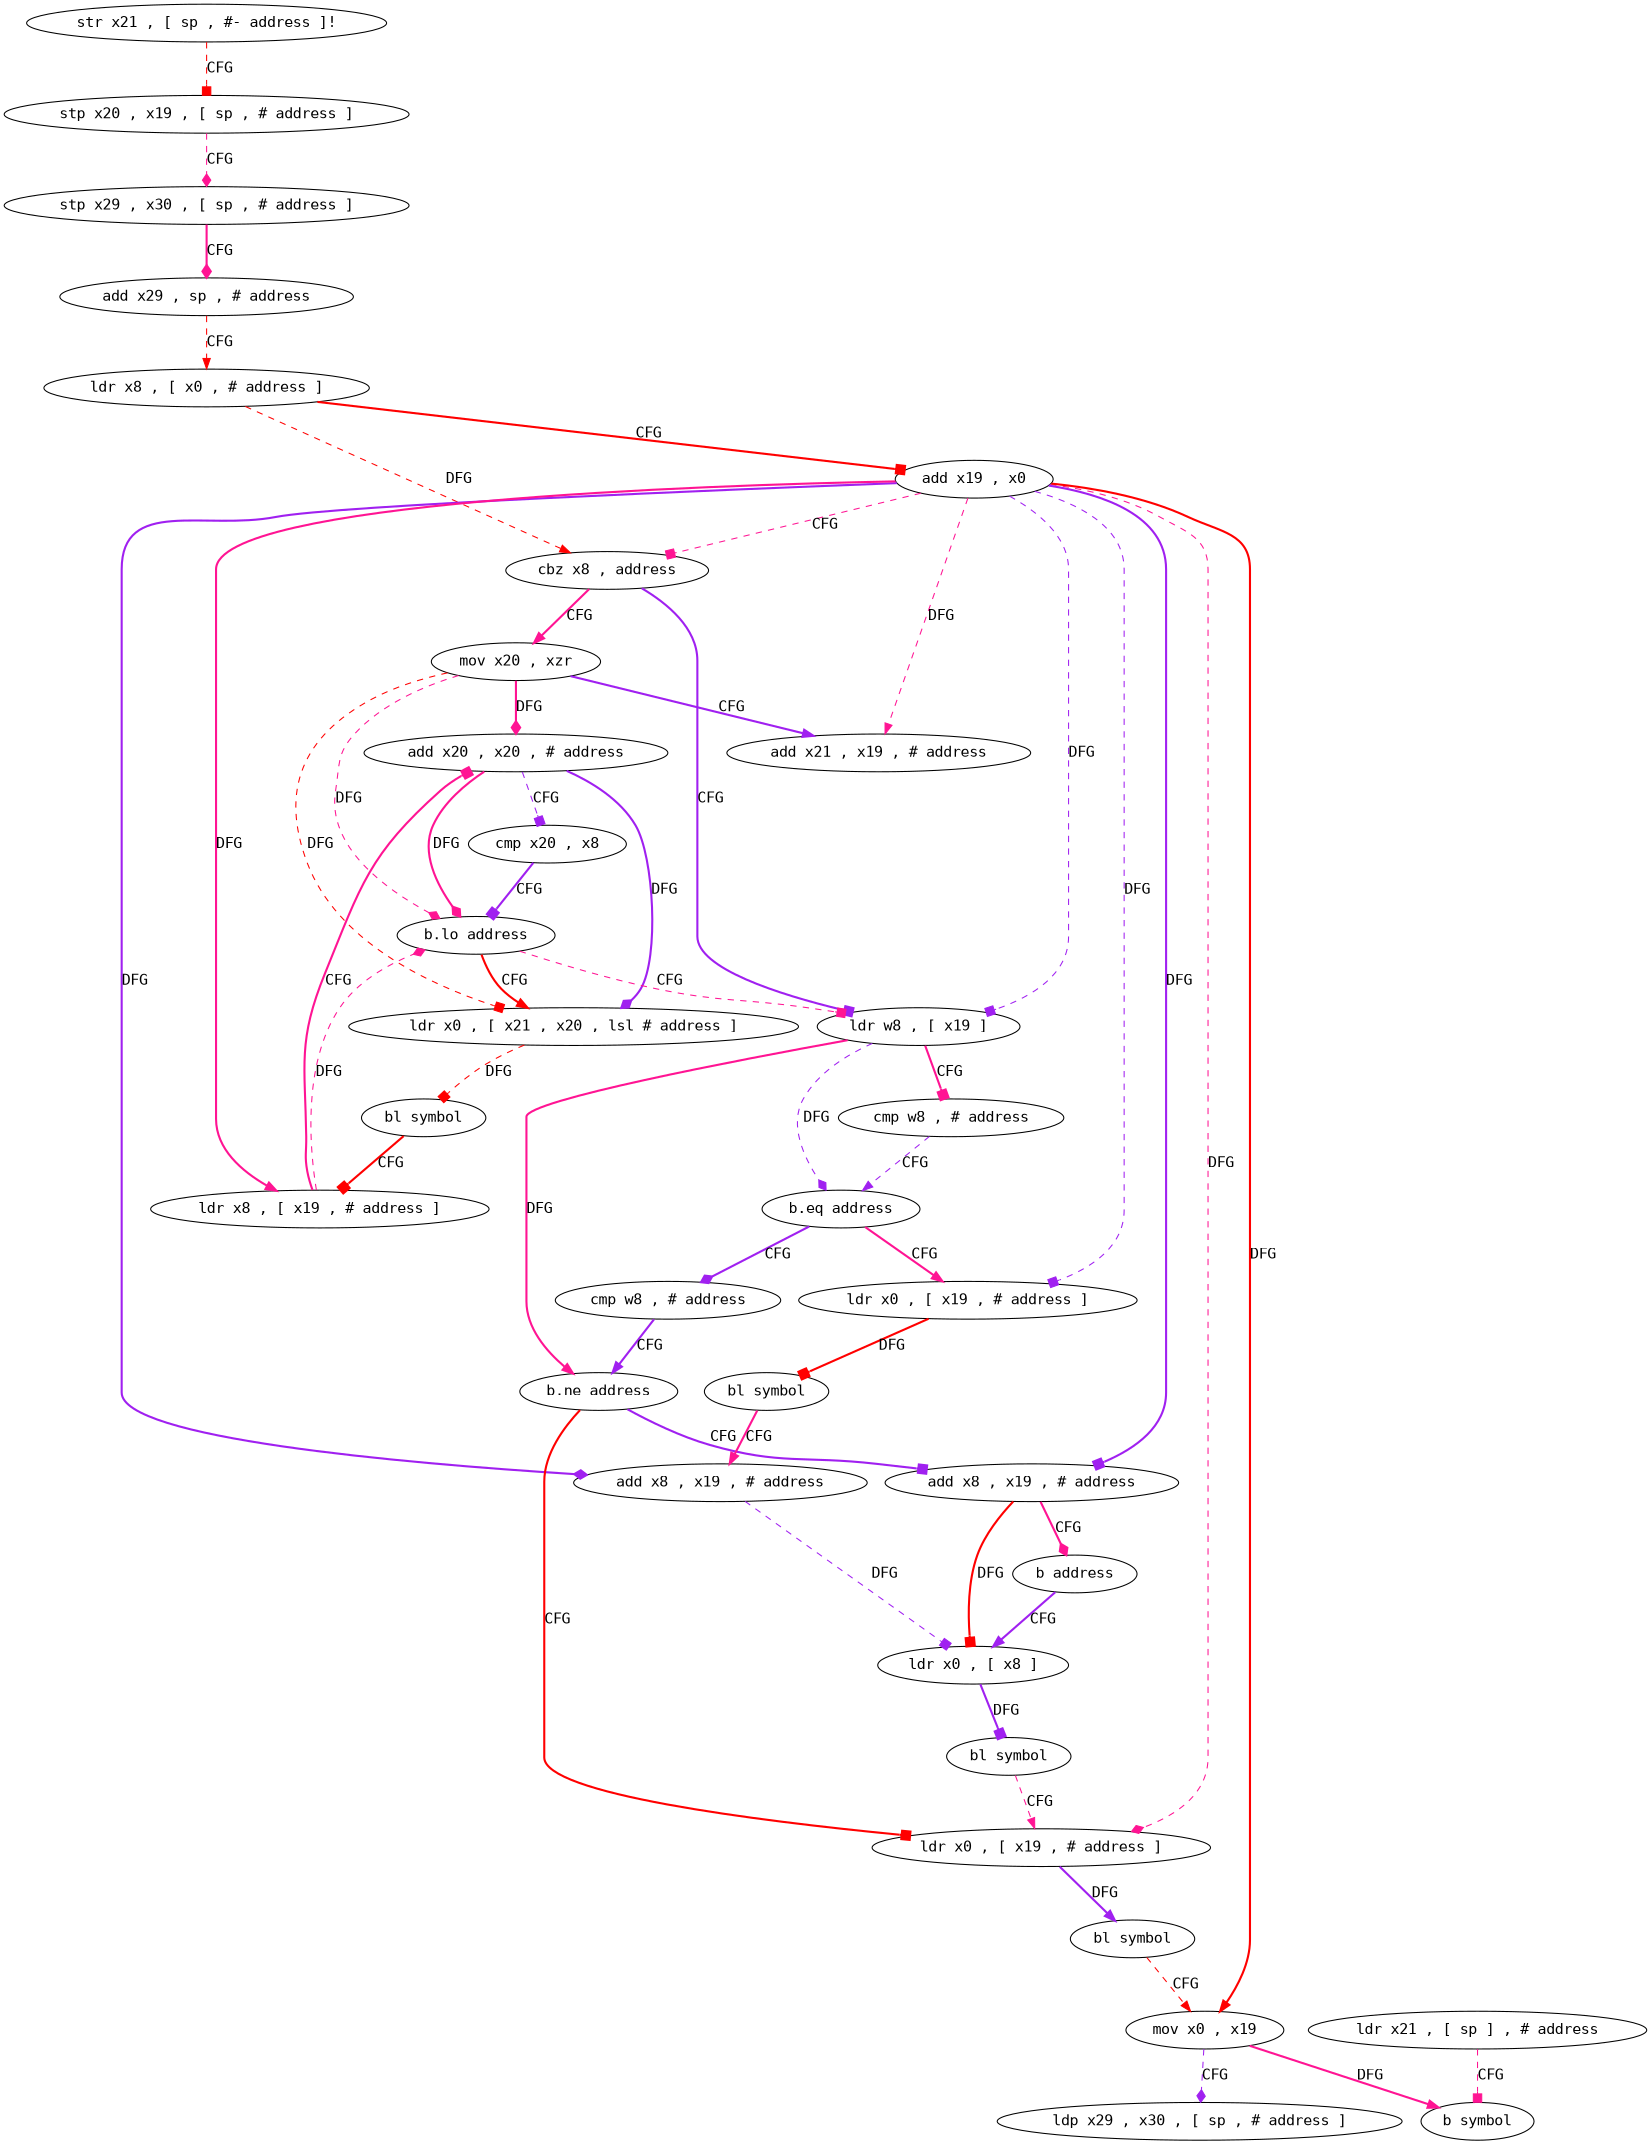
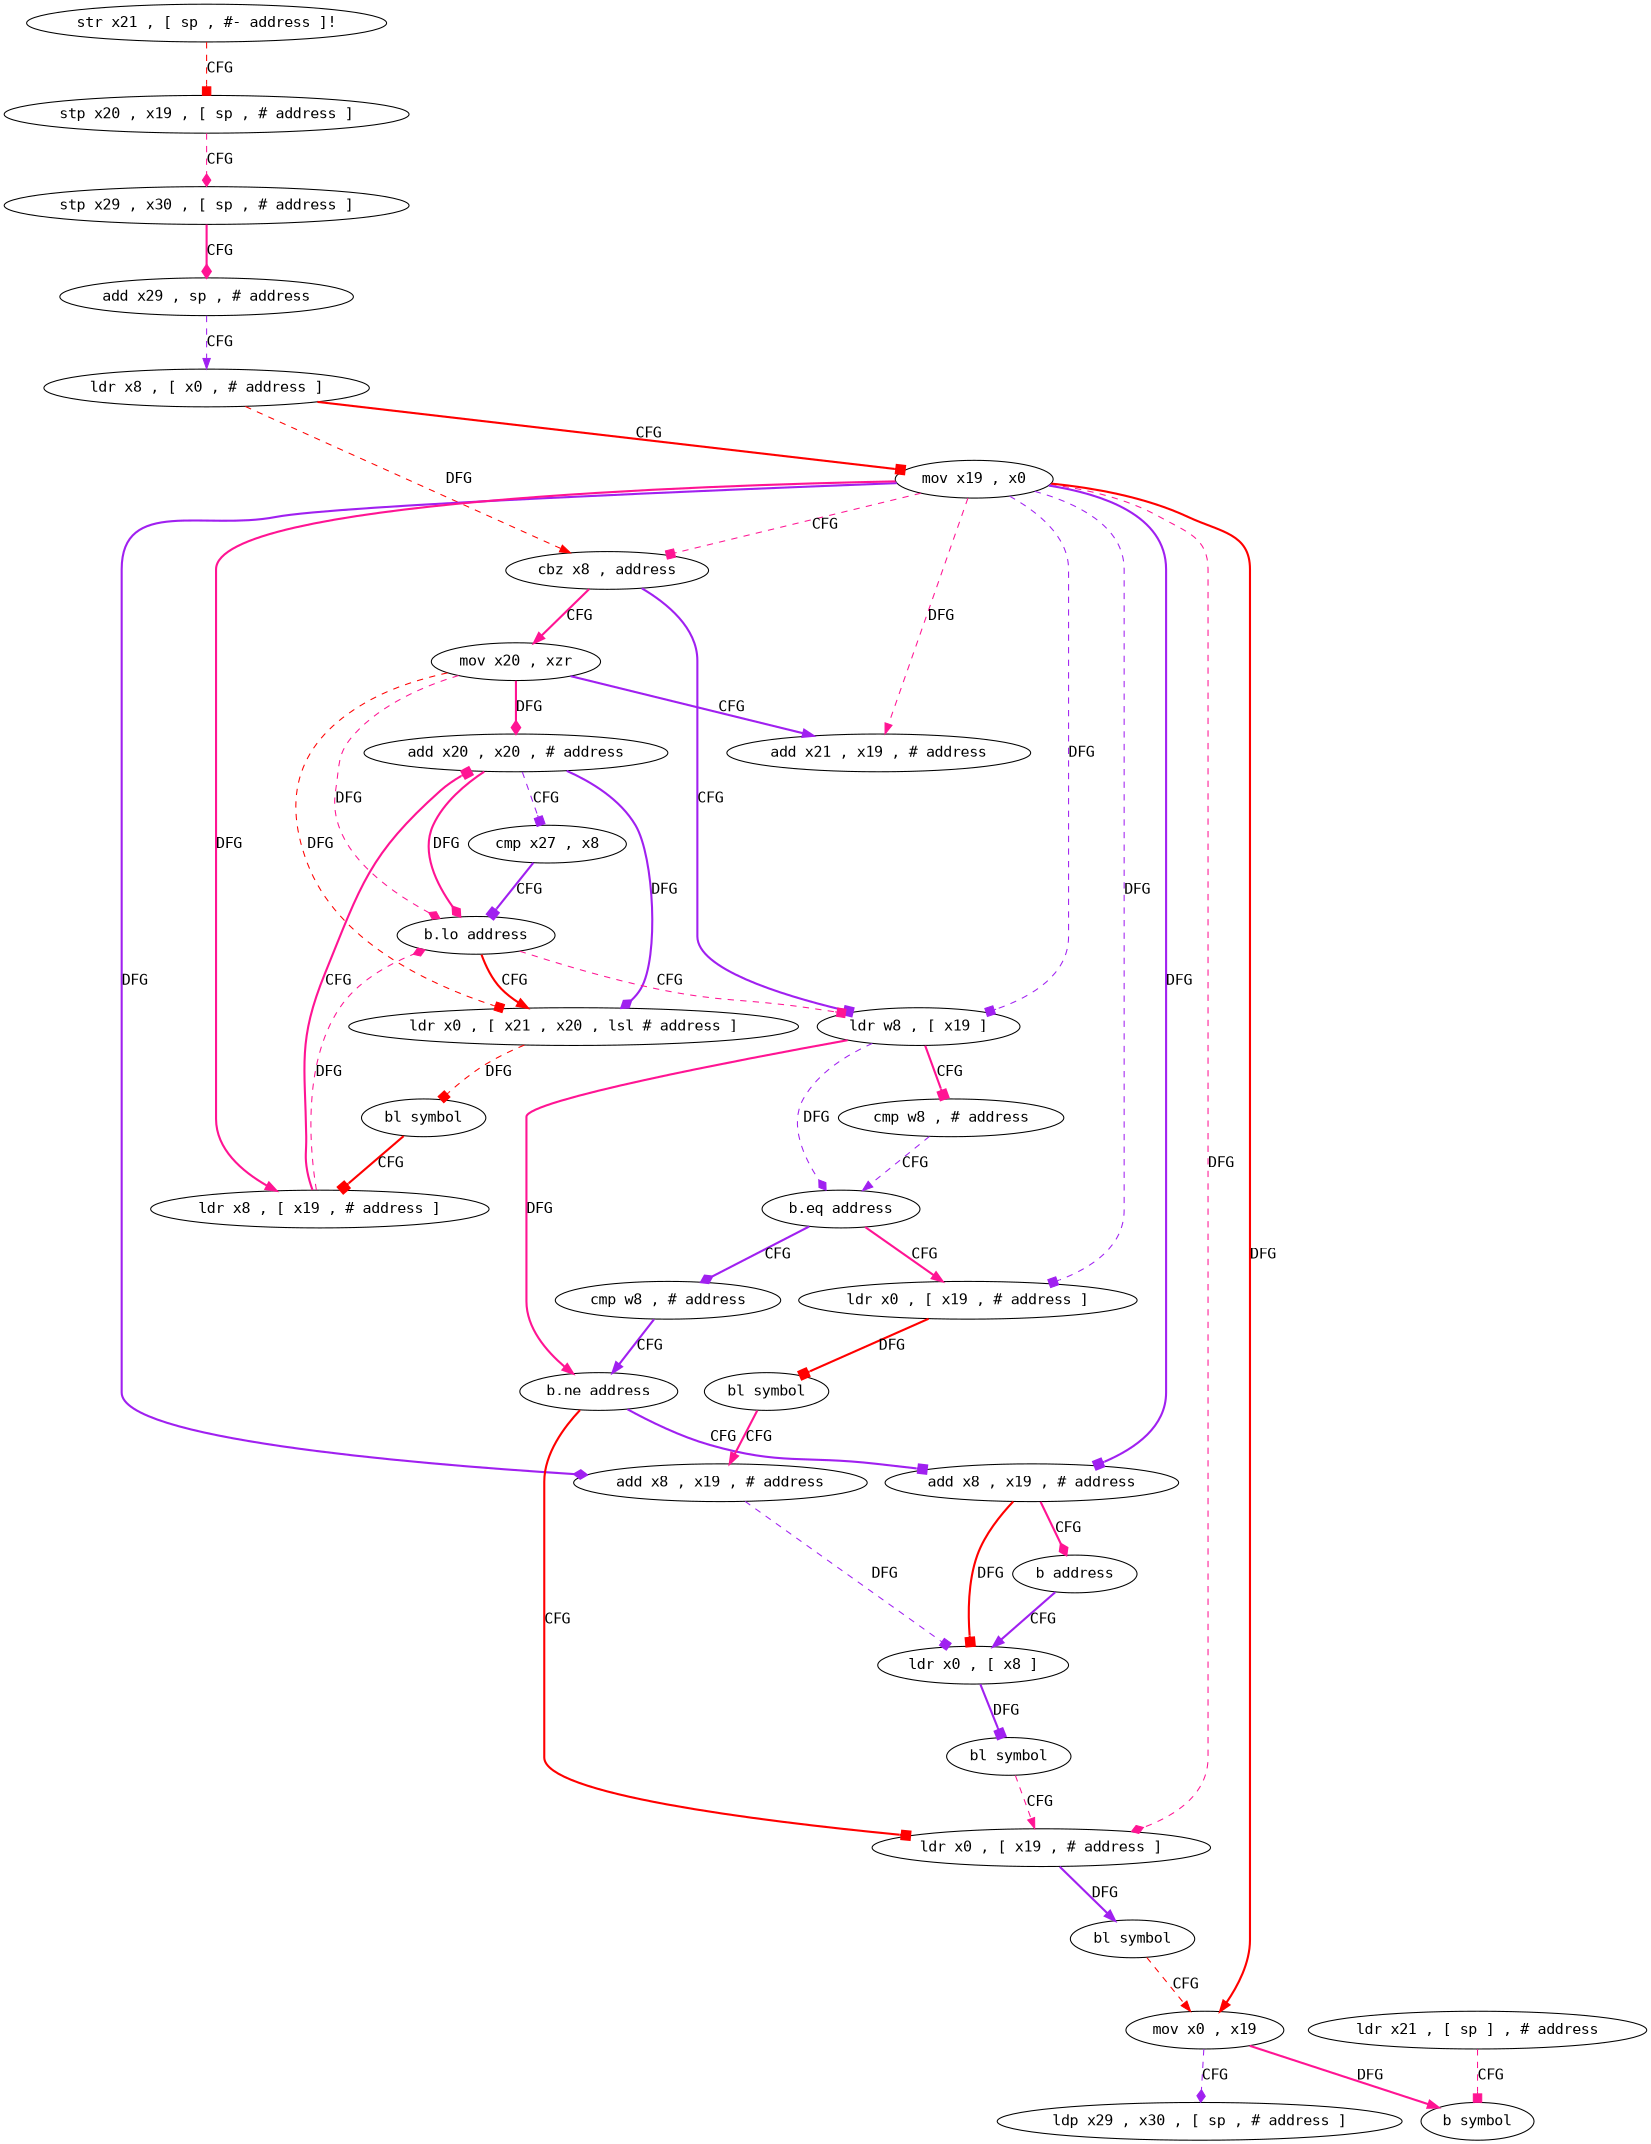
edge "add x29 , sp , # address" -> "ldr x8 , [ x0 , # address ]": color red -> purple
node "add x19 , x0": label "add x19 , x0" -> "mov x19 , x0"
node "cmp x20 , x8": label "cmp x20 , x8" -> "cmp x27 , x8"
